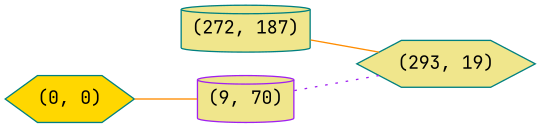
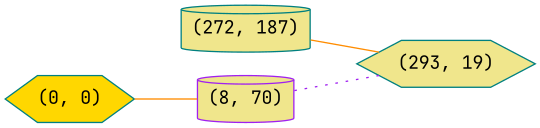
node "(9, 70)": label "(9, 70)" -> "(8, 70)"
